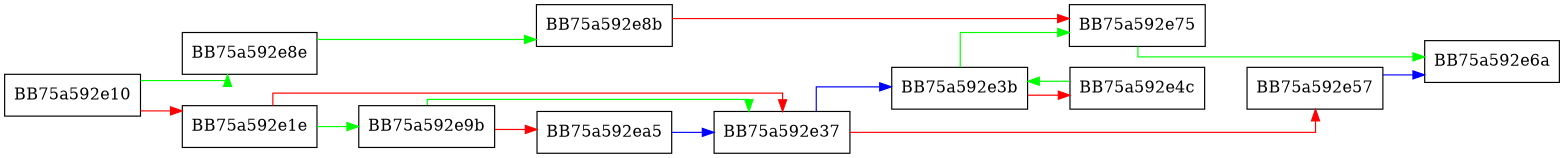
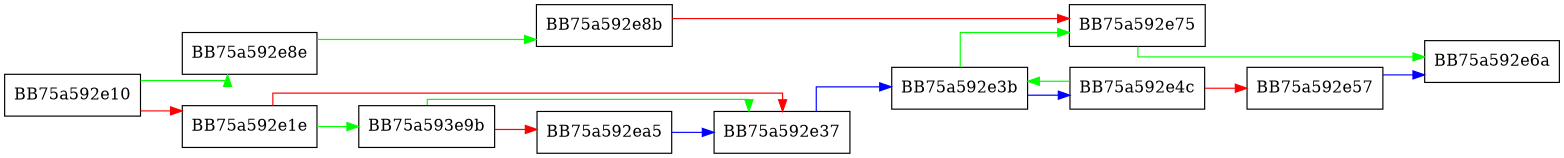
edge "BB75a592e3b" -> "BB75a592e4c": color red -> blue
node "BB75a592e9b": label "BB75a592e9b" -> "BB75a593e9b"
edge "BB75a592e37" -> "BB75a592e57": now "BB75a592e4c" -> "BB75a592e57"
